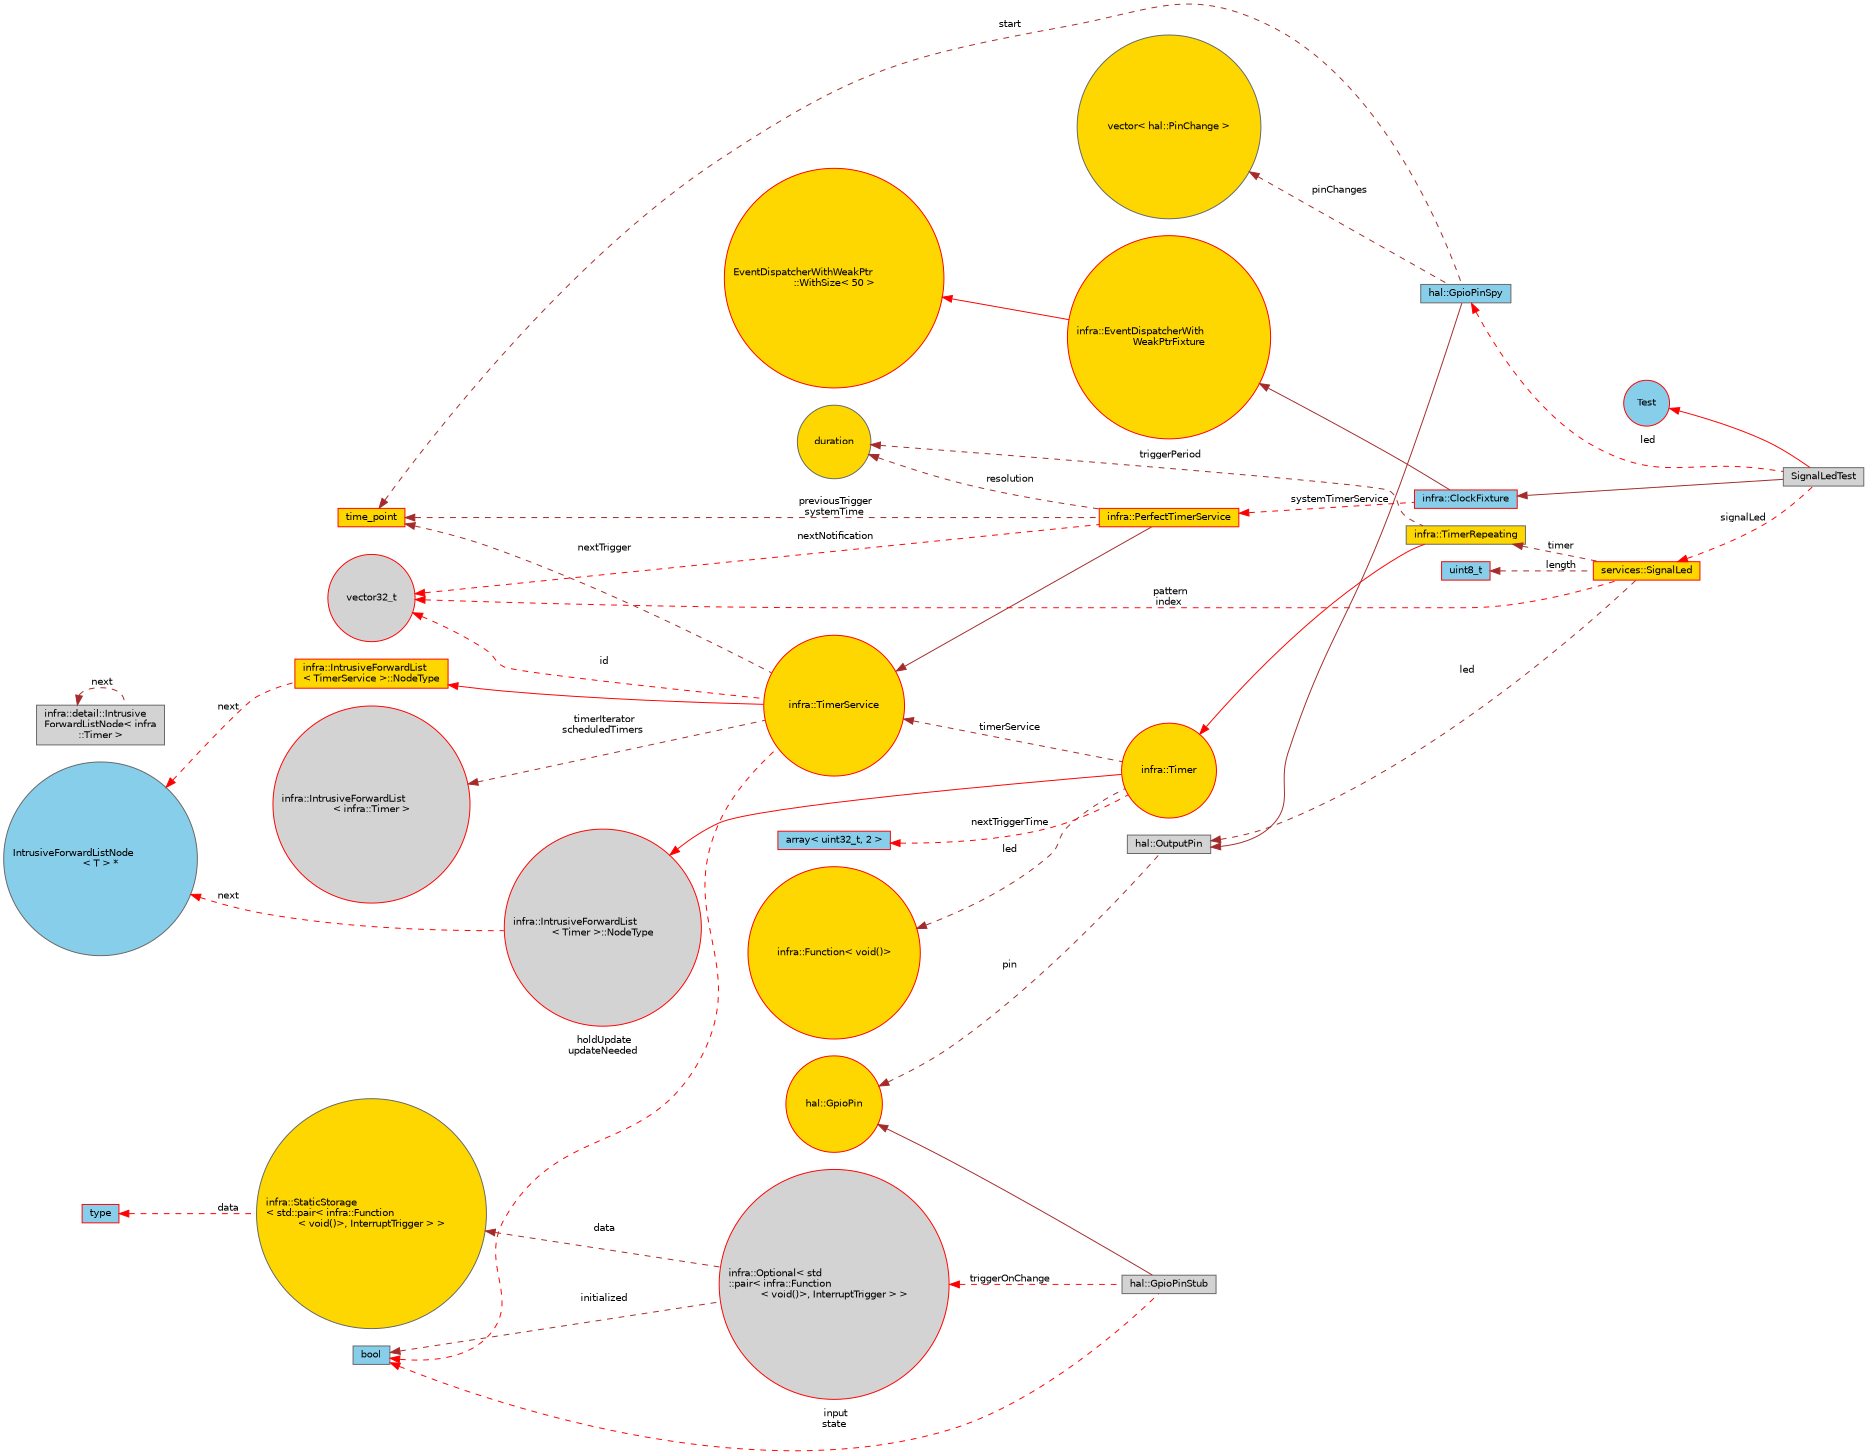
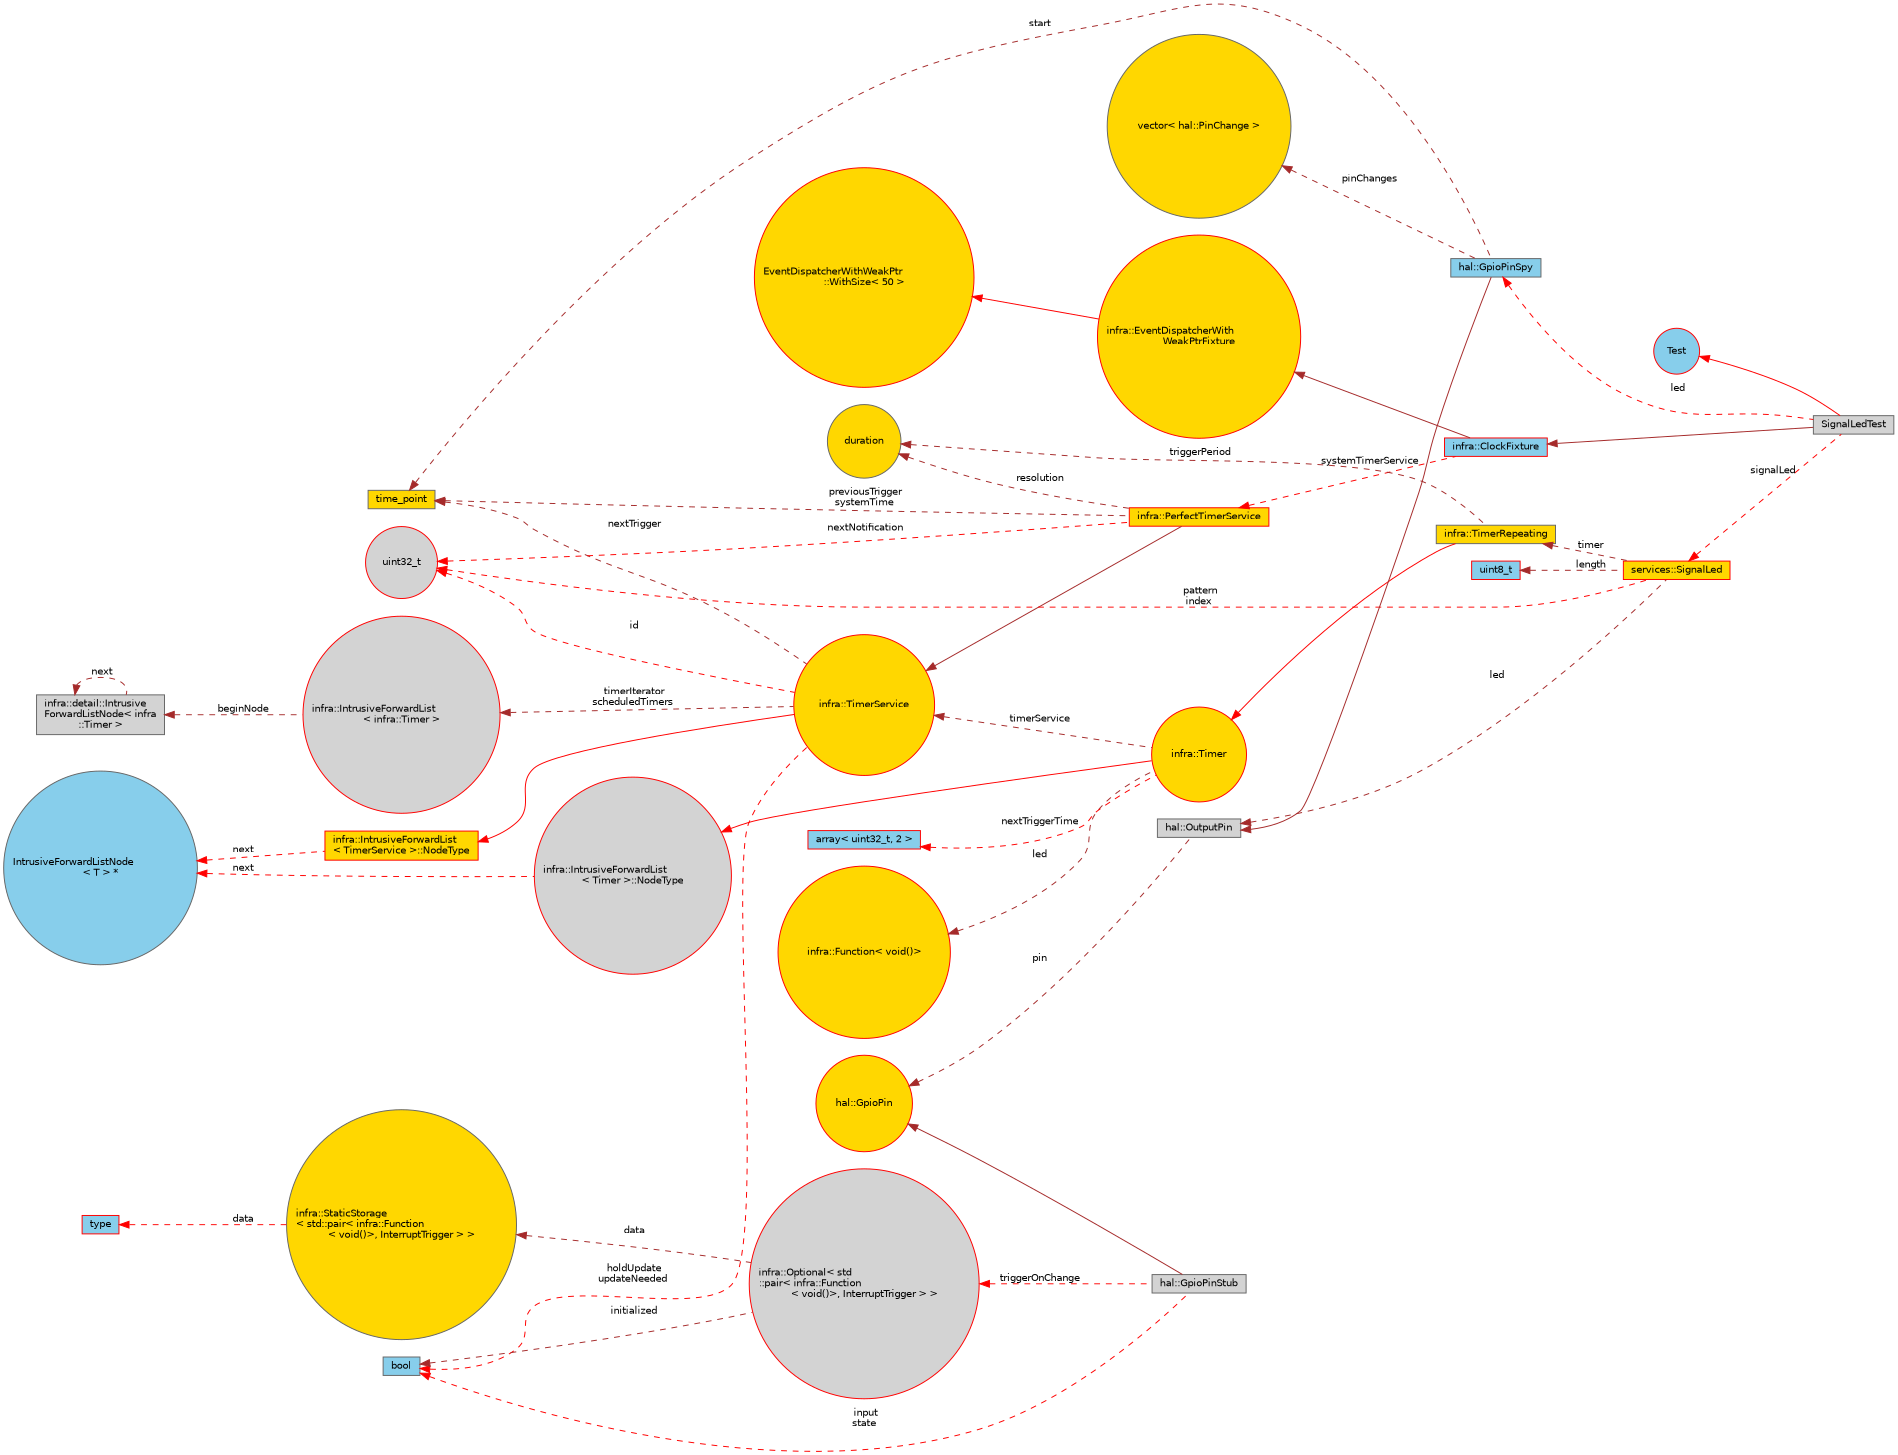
node "time_point": color red -> gray40
node "vector32_t": label "vector32_t" -> "uint32_t"
edge "infra::IntrusiveForwardList < infra::Timer >" -> "infra::detail::Intrusive ForwardListNode< infra ::Timer >": added, label "beginNode"
